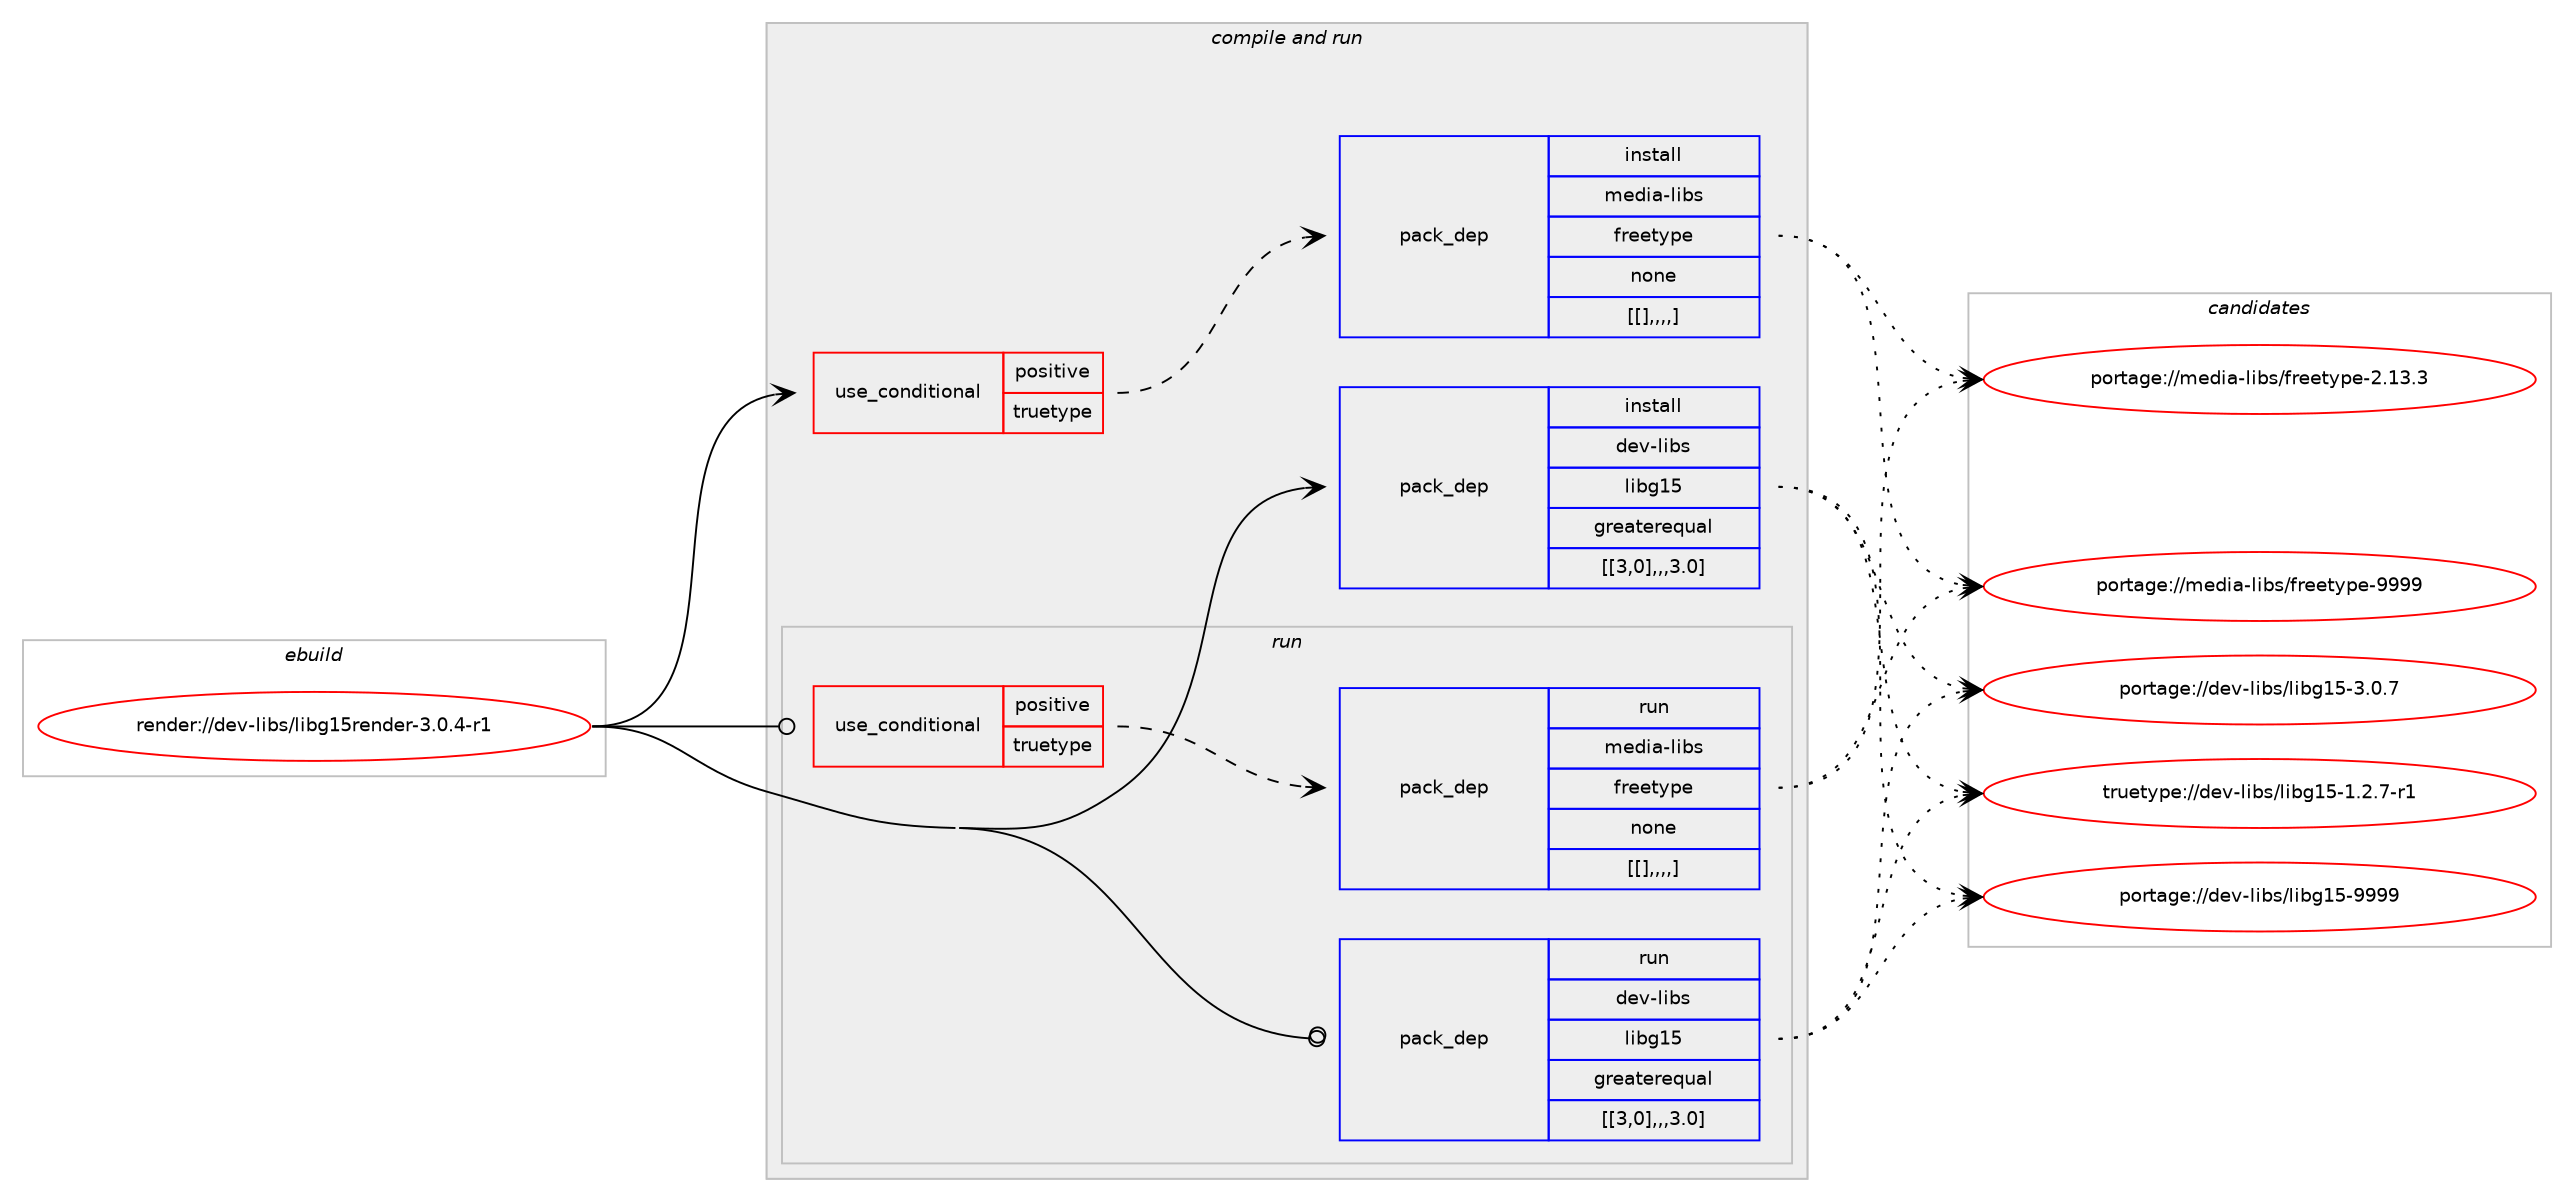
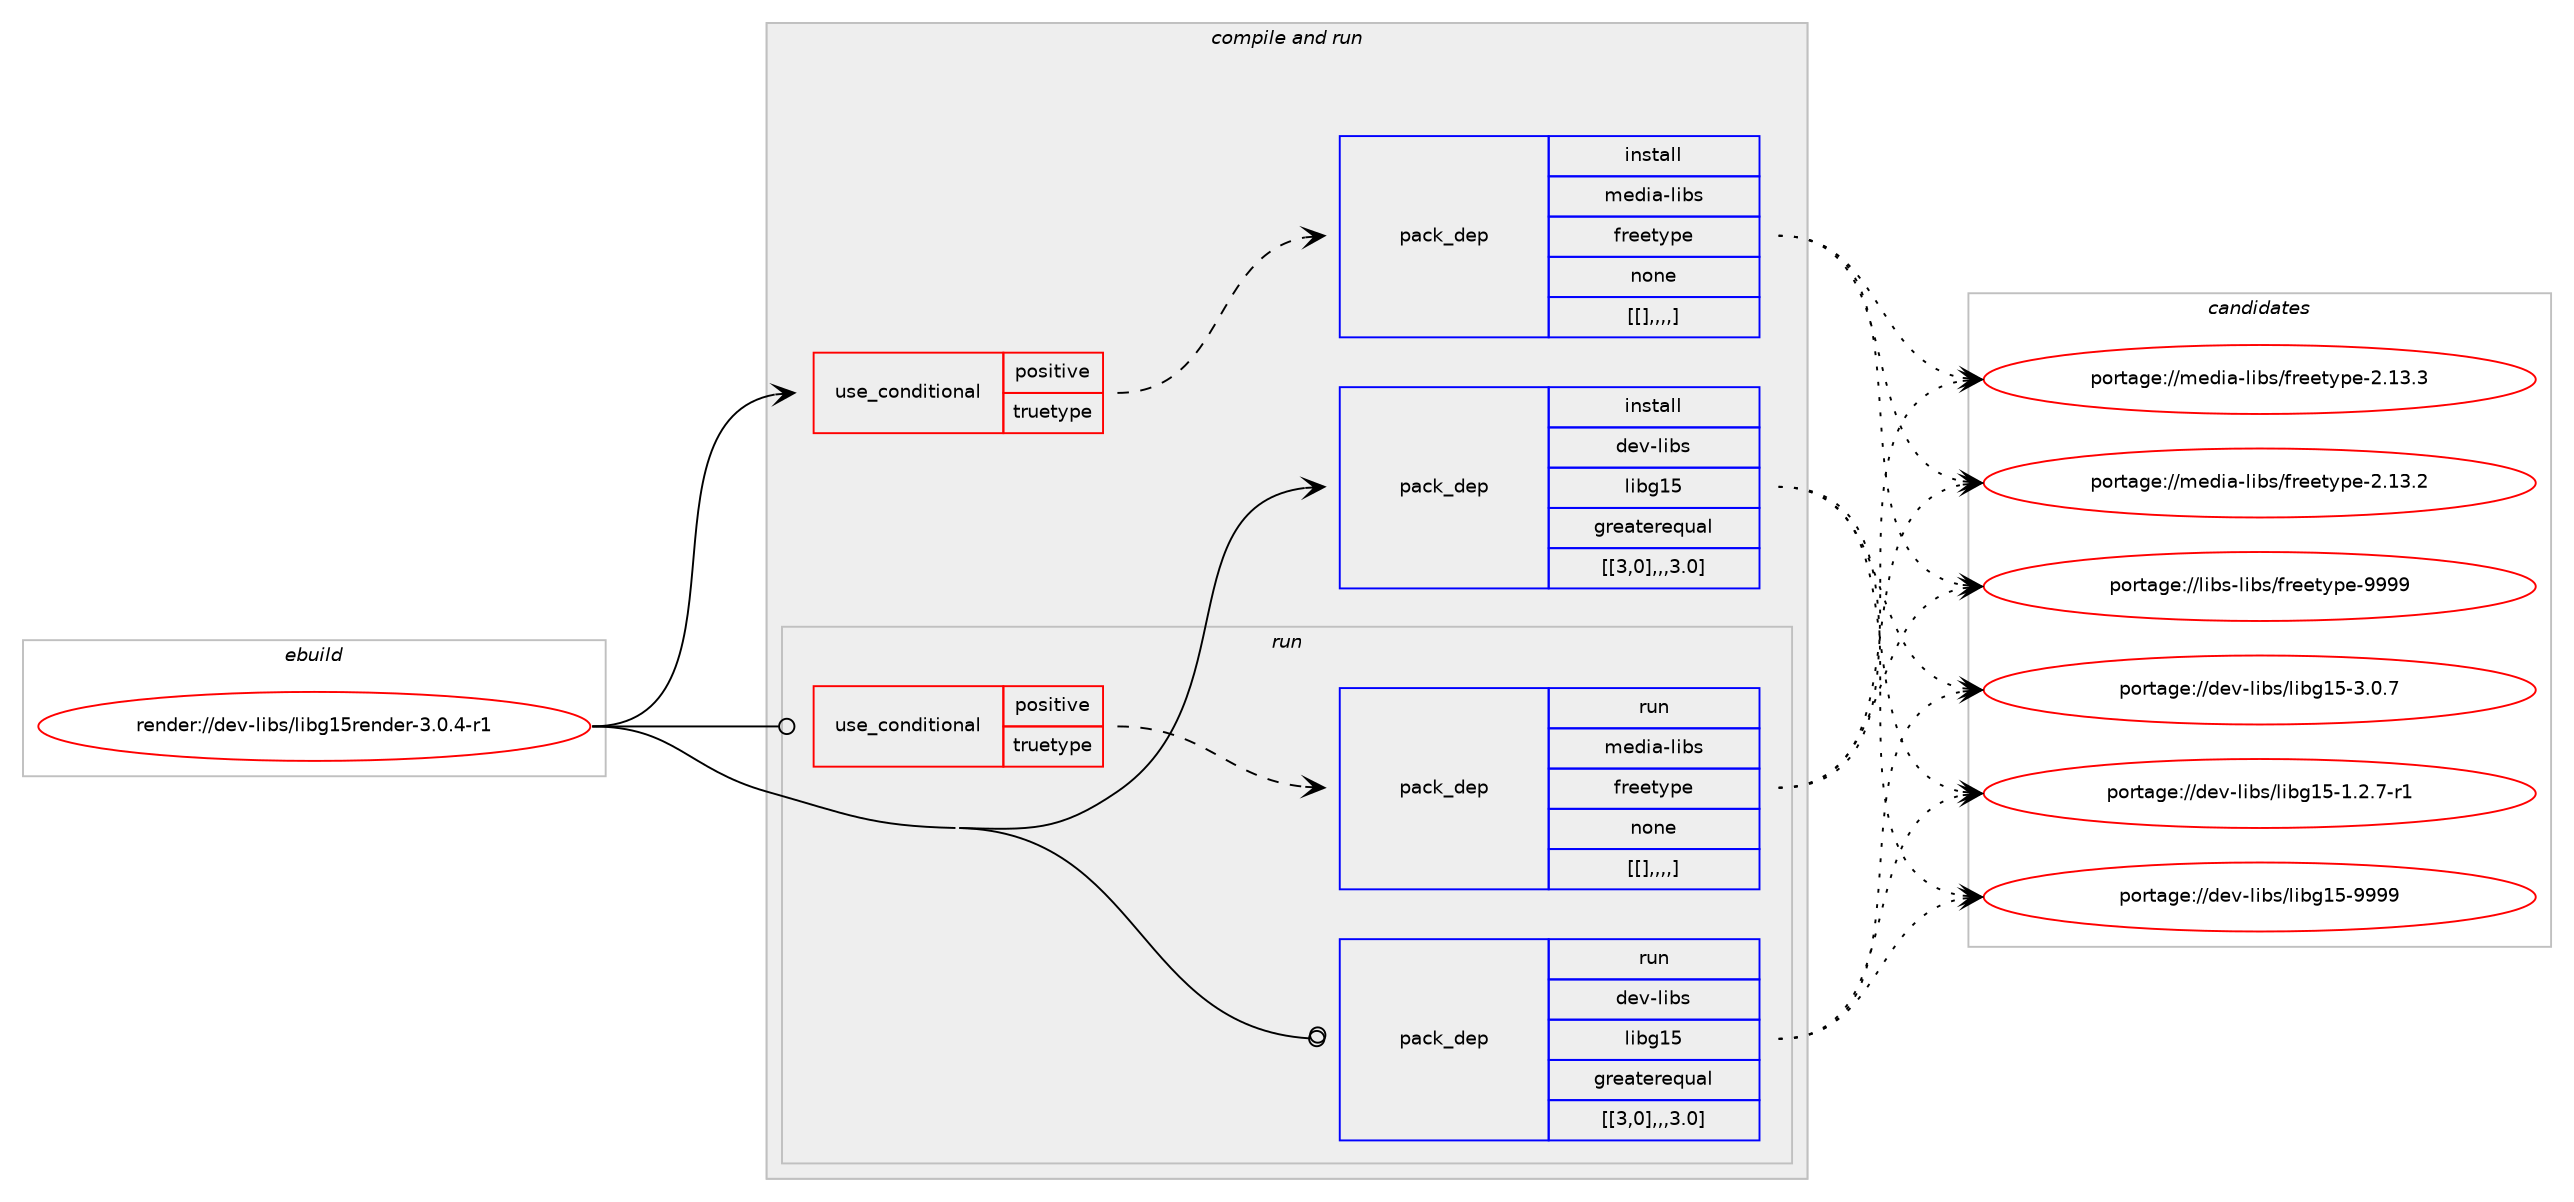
node "portage://media-libs/freetype-2.13.2": added
node "portage://media-libs/freetype-9999": label "portage://media-libs/freetype-9999" -> "portage://libs-libs/freetype-9999"
node "truetype://dev-libs/libg15-1.2.7-r1": label "truetype://dev-libs/libg15-1.2.7-r1" -> "portage://dev-libs/libg15-1.2.7-r1"
